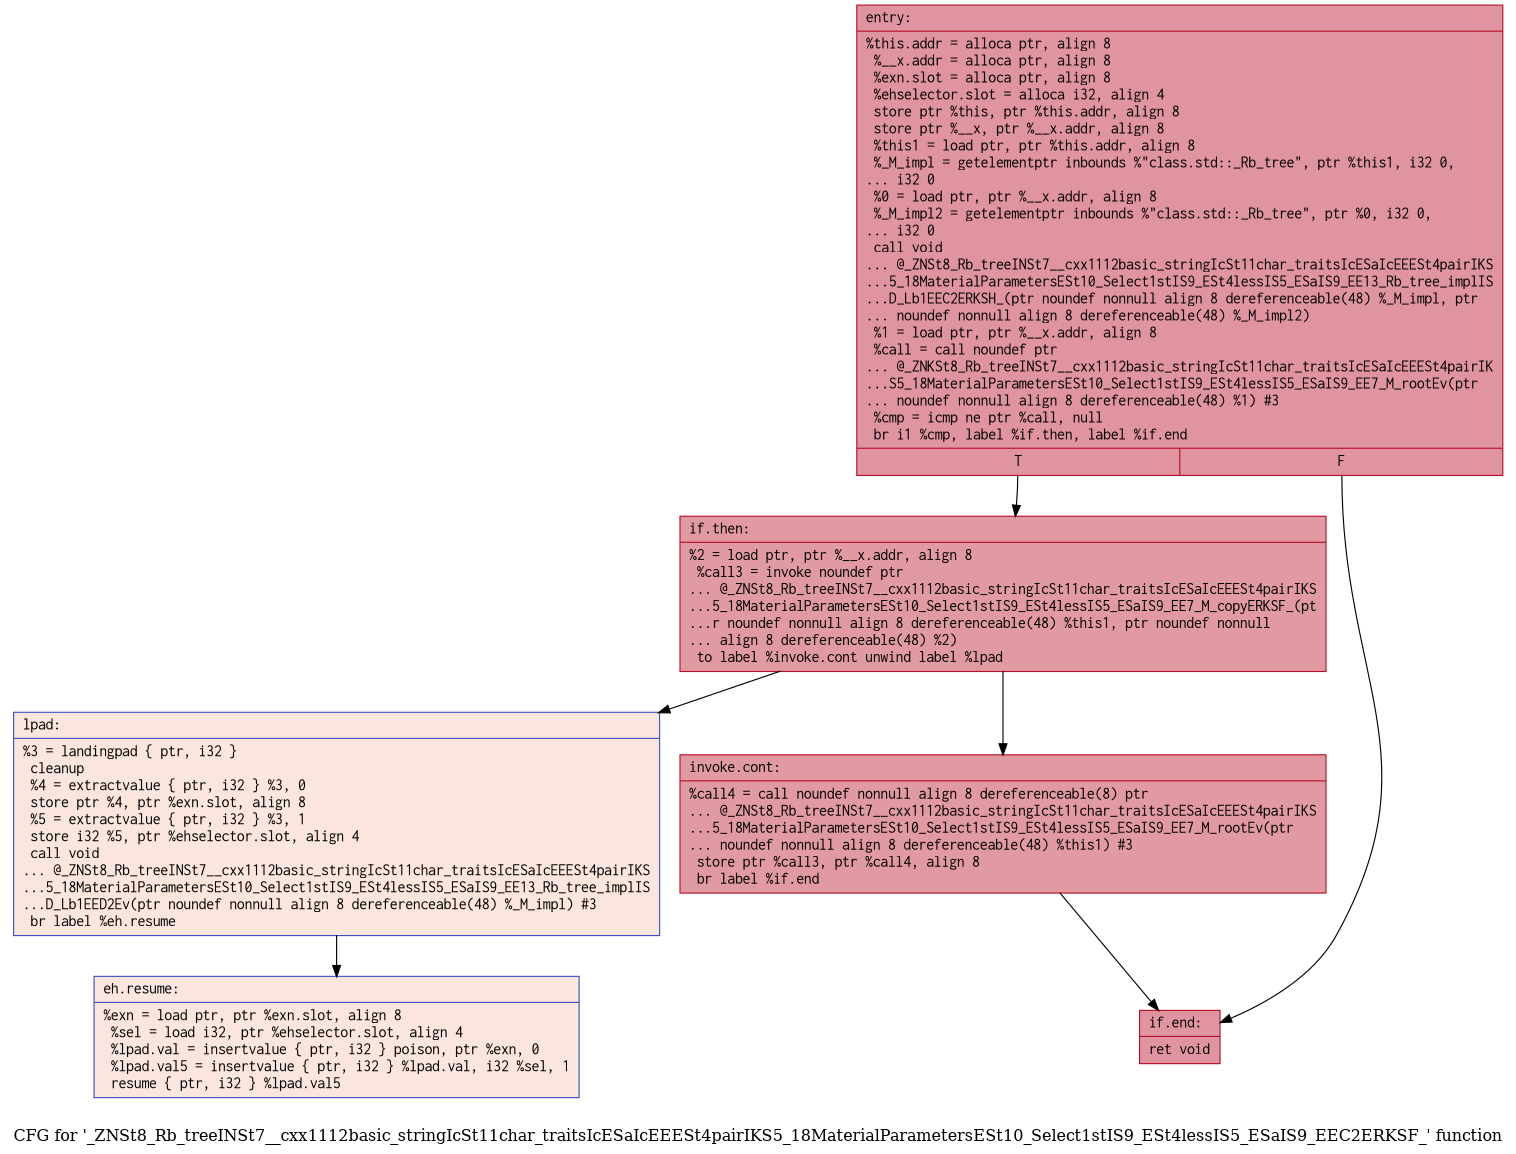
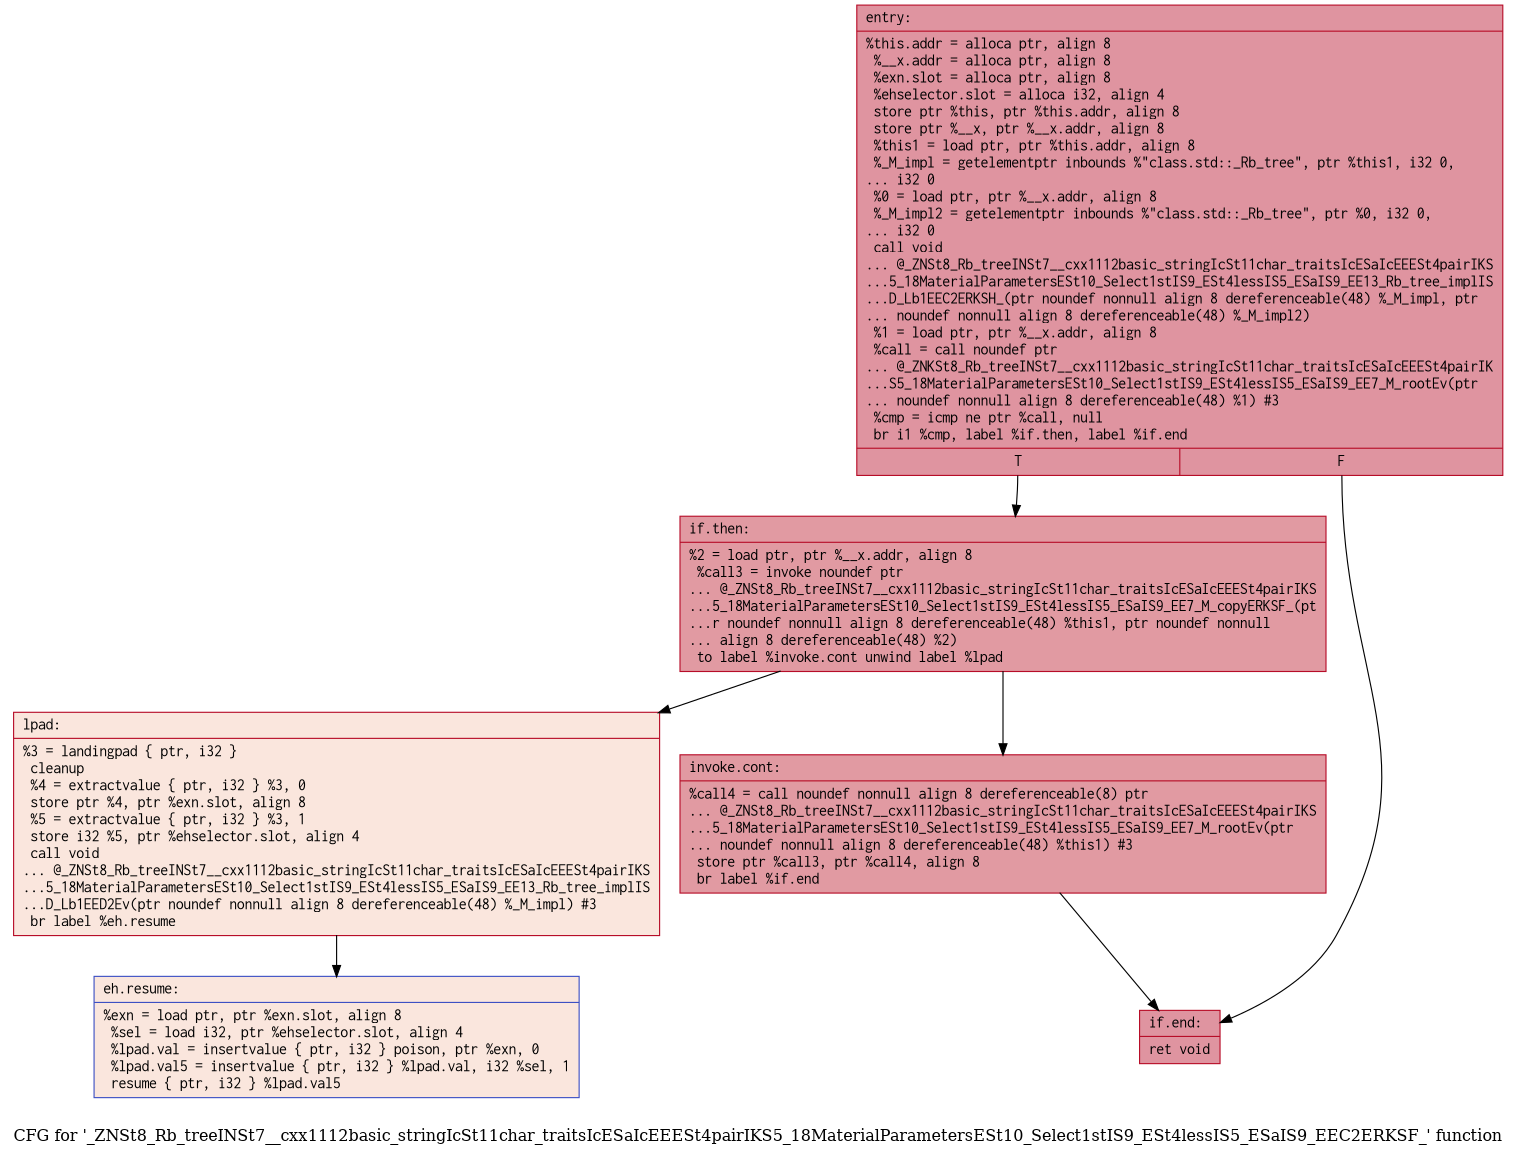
node "lpad:": color #3d50c3ff -> #b70d28ff
